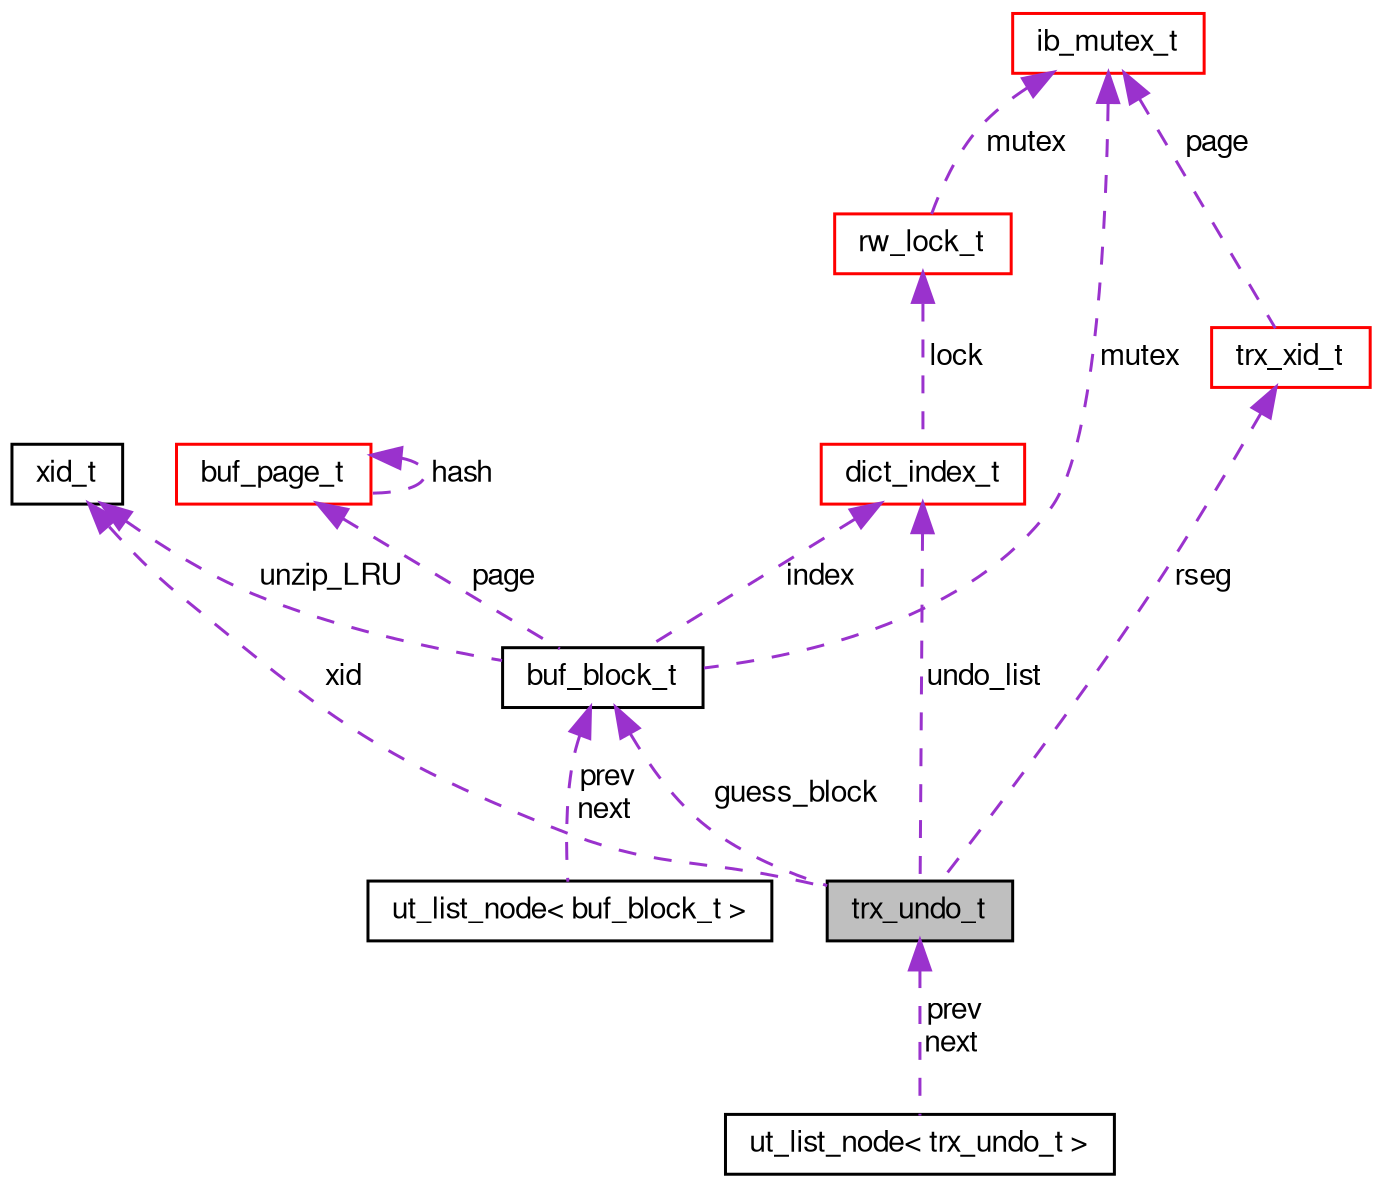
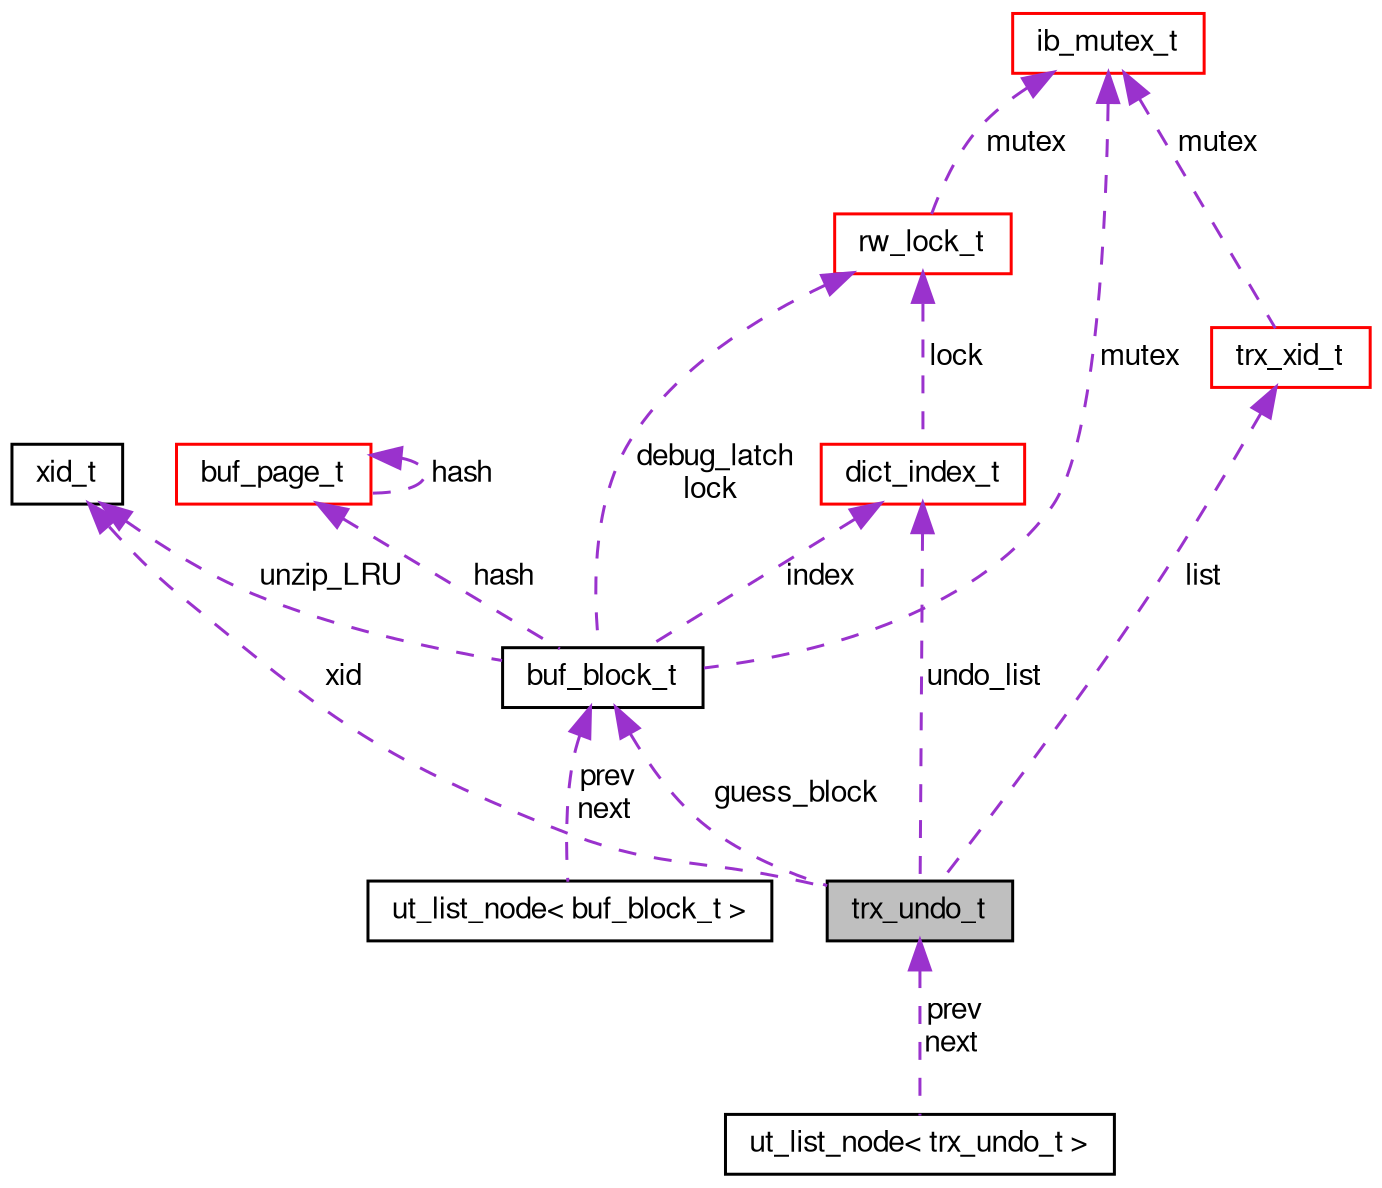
edge "trx_xid_t" -> "ib_mutex_t": label " page" -> " mutex"
edge "buf_block_t" -> "rw_lock_t": added, label "debug_latch lock"
edge "buf_block_t" -> "buf_page_t": label " page" -> " hash"
edge "trx_undo_t" -> "trx_xid_t": label " rseg" -> " list"
